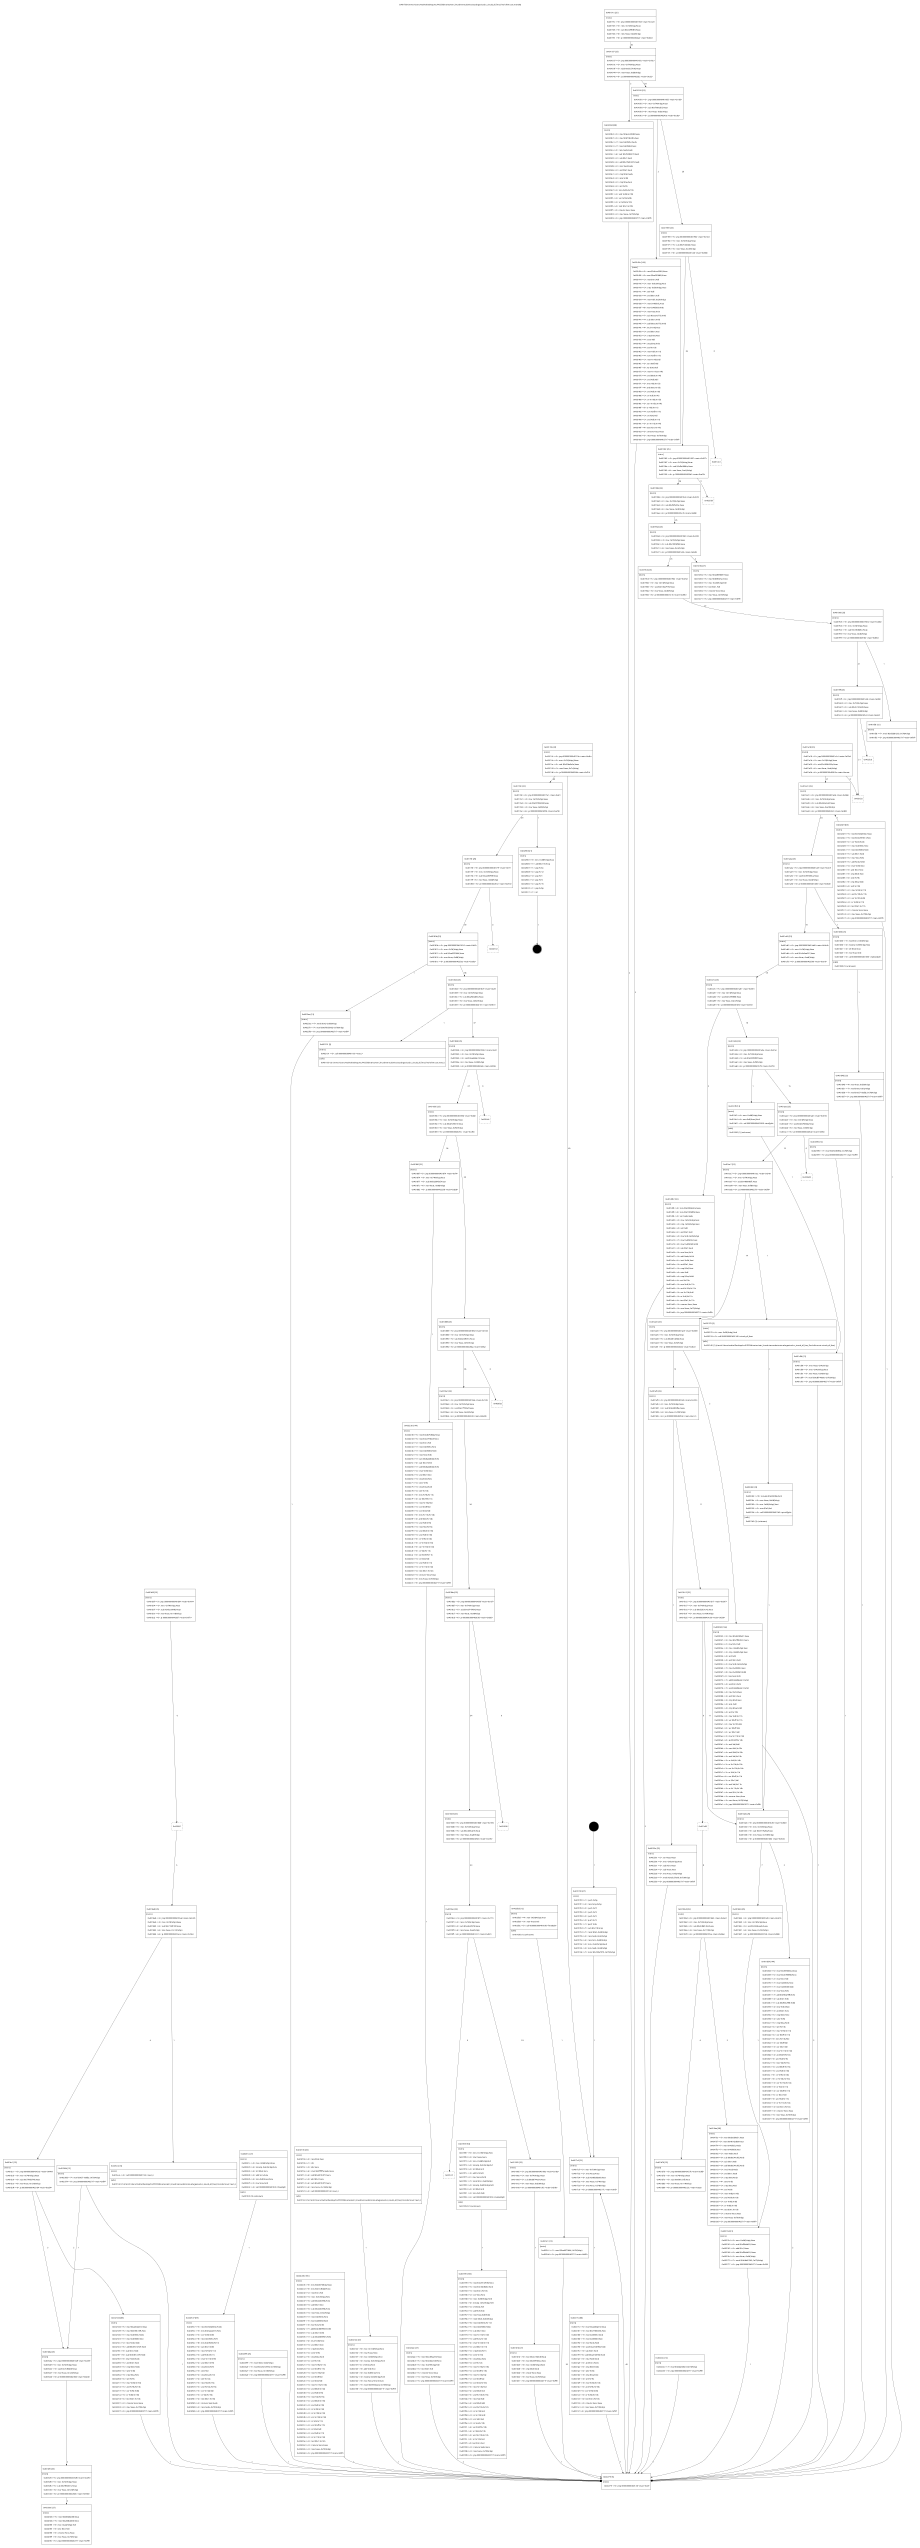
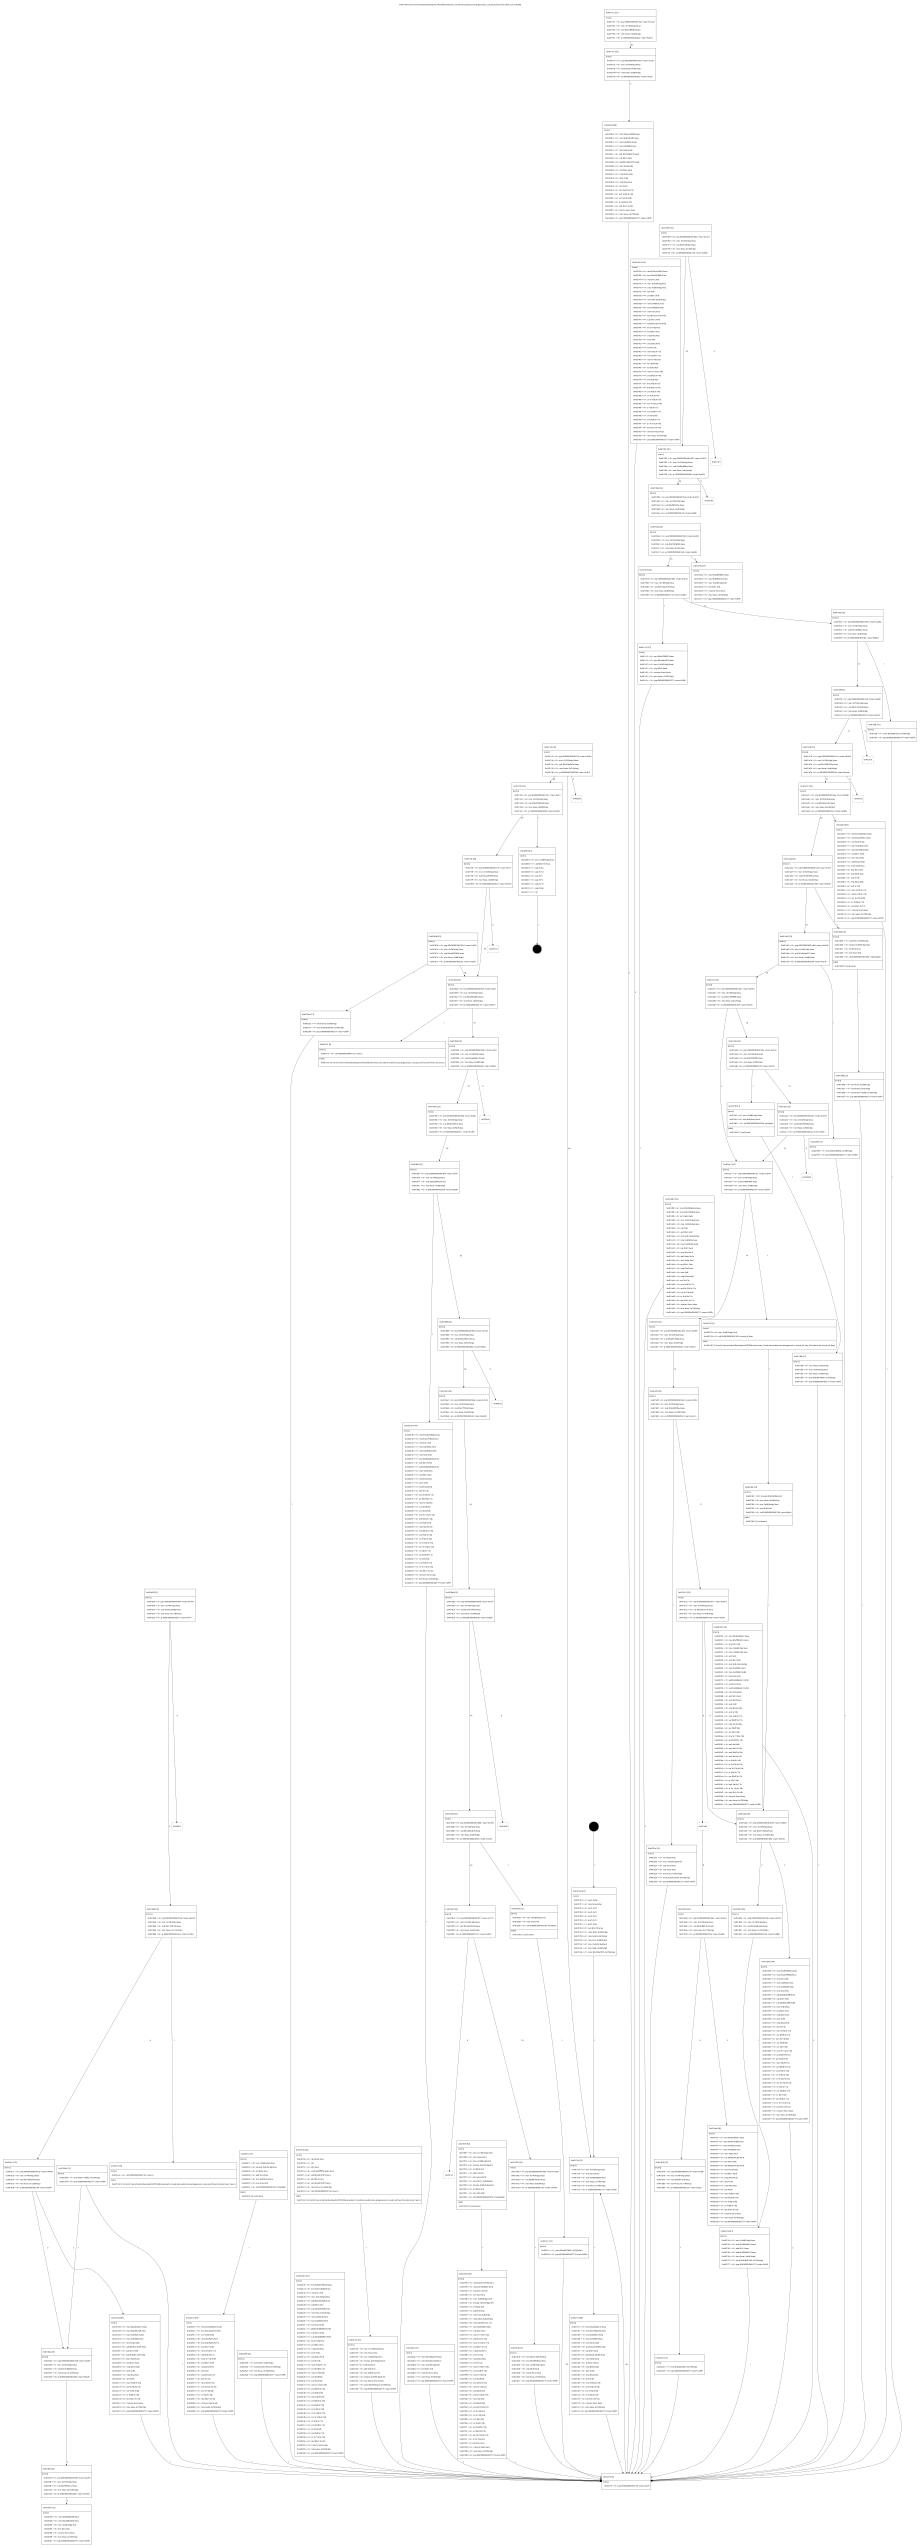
node "0x401950 [25]": removed
edge "0x40199b [25]" -> "0x4019b4 [25]": removed, label "25"
node "0x401c16 [27]": added
edge "0x4019ff [25]" -> "0x40262a": now "0x4019ff [25]" -> "0x401a18 [25]"
node "0x4026fd": added
edge "0x4024c9 [83]" -> "0x401a31 [25]": reversed
edge "0x4017f2 [25]" -> "0x40180b [25]": now "0x4017f2 [25]" -> "0x401824 [25]"
edge "0x401a63 [25]" -> "0x402590 [12]": added, label "1"
edge "0x401a7c [25]" -> "0x401df4 [103]": now "0x401a7c [25]" -> "0x401ac7 [25]"
edge "0x401856 [25]" -> "0x401888 [25]": now "0x40186f [25]" -> "0x401888 [25]"
edge "0x401ae0 [25]" -> "0x402042 [164]": removed, label "2"
edge "0x4026f1" -> "0x401ba8 [25]": now "0x401b8f [25]" -> "0x401ba8 [25]"
edge "0x4018d3 [25]" -> "0x4025b5 [12]": added, label "1"
edge "0x401b76 [25]" -> "0x40222c [12]": added, label "1"
edge "0x401f39 [165]" -> "0x40271f [5]": added, label "1"
